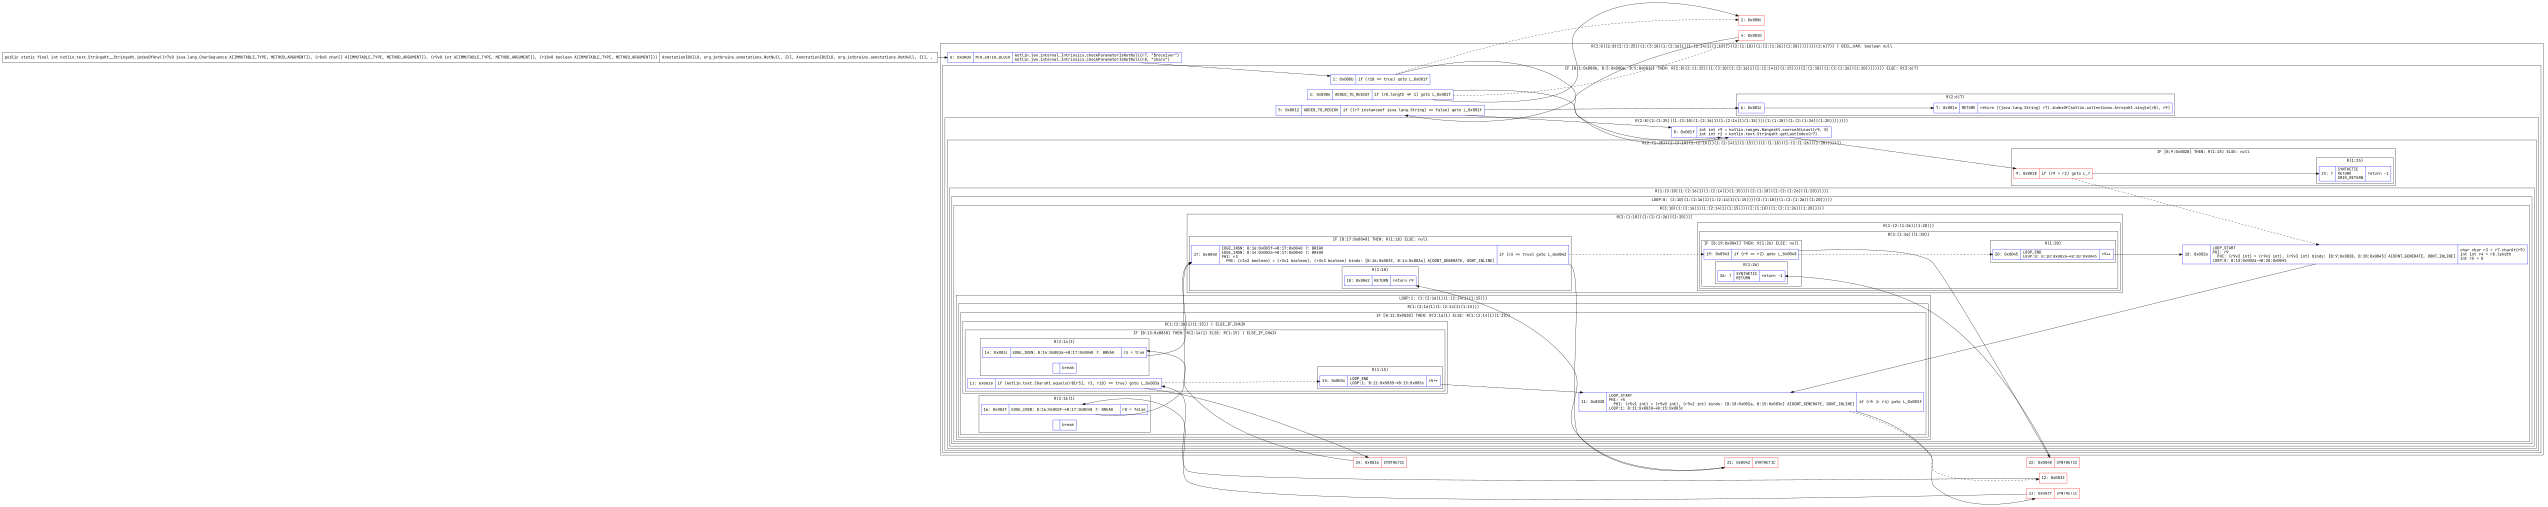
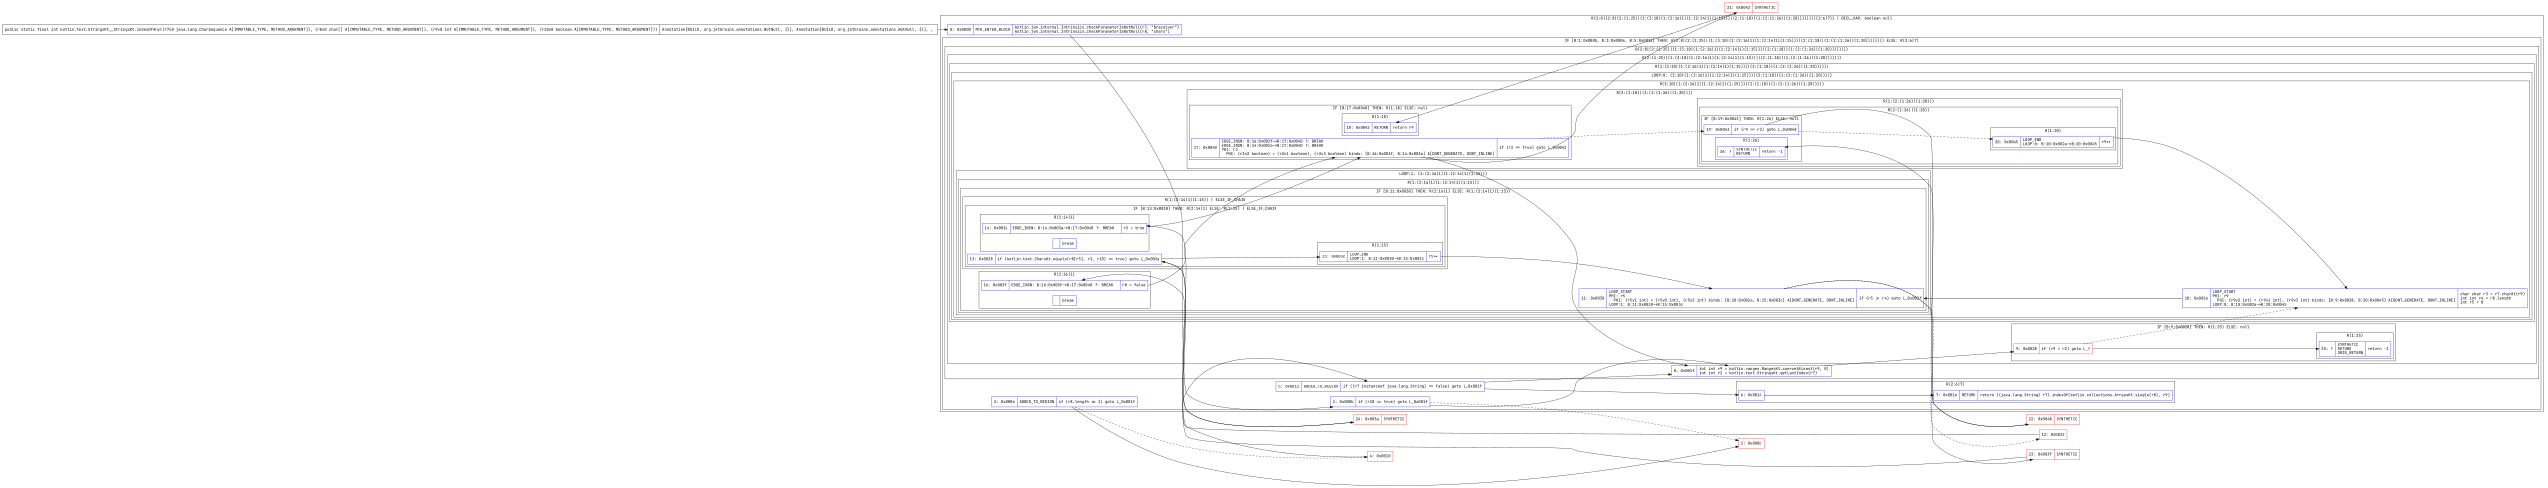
edge "3: 0x000e" -> "8: 0x001f": now "17: 0x0040" -> "8: 0x001f"
edge "13: 0x0038" -> "15: 0x003c": style dashed -> solid
